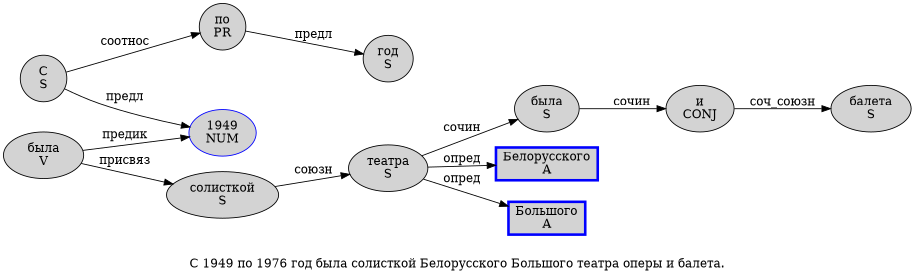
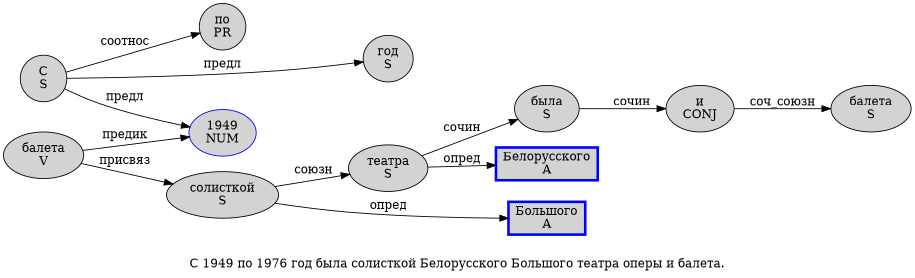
edge "по PR" -> "год S": now "С S" -> "год S"
node "была V": label "была V" -> "балета V"
edge "театра S" -> "Большого A": now "солисткой S" -> "Большого A"
